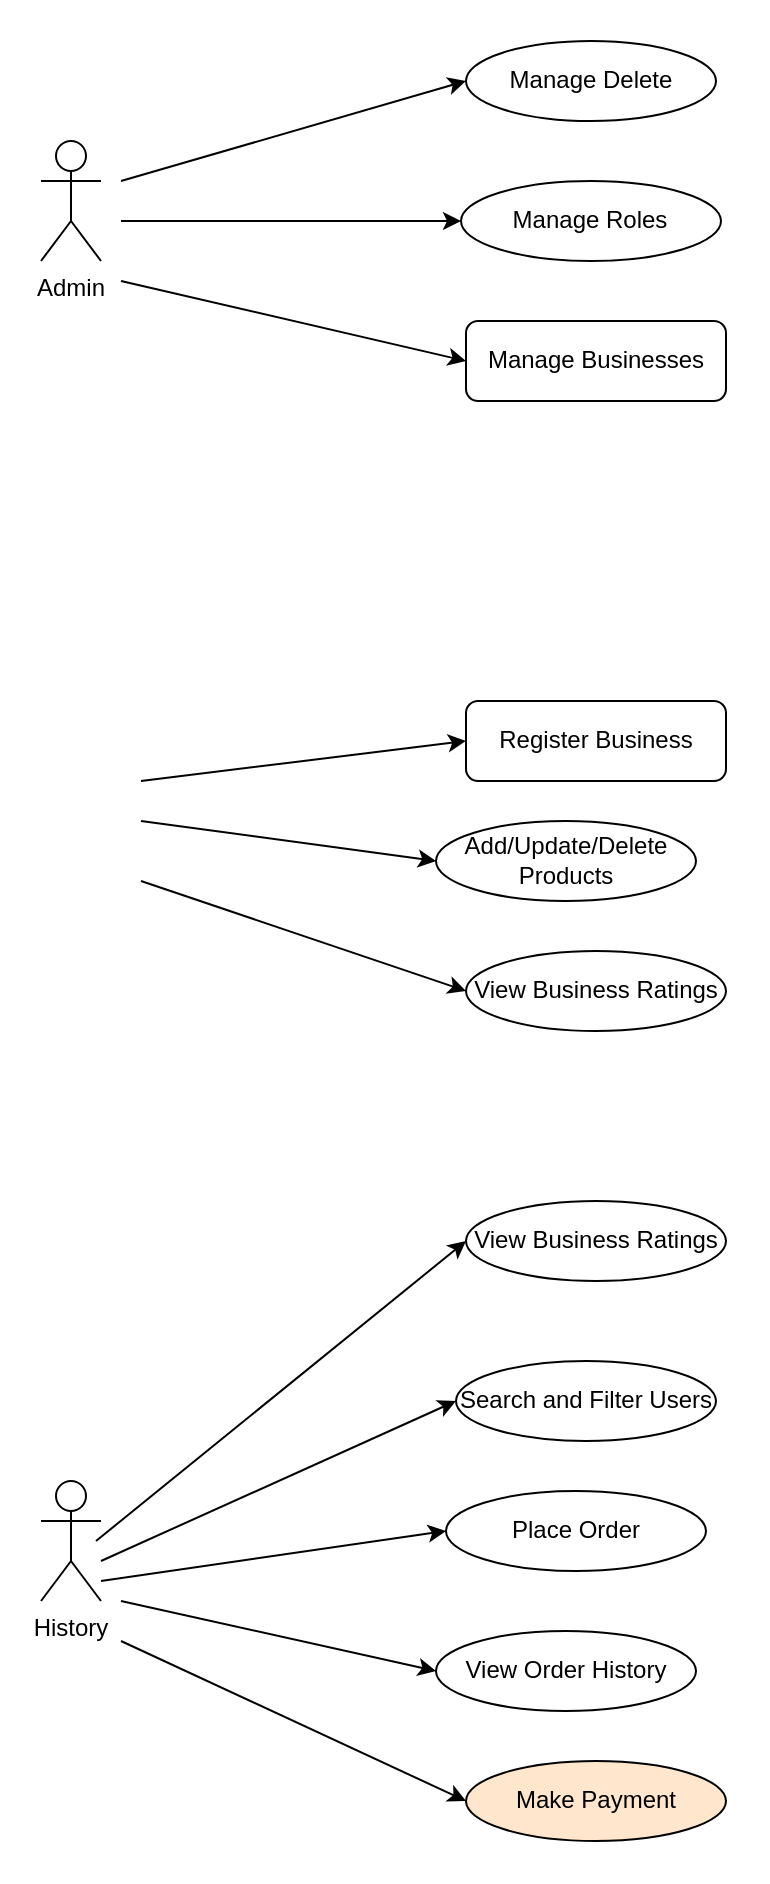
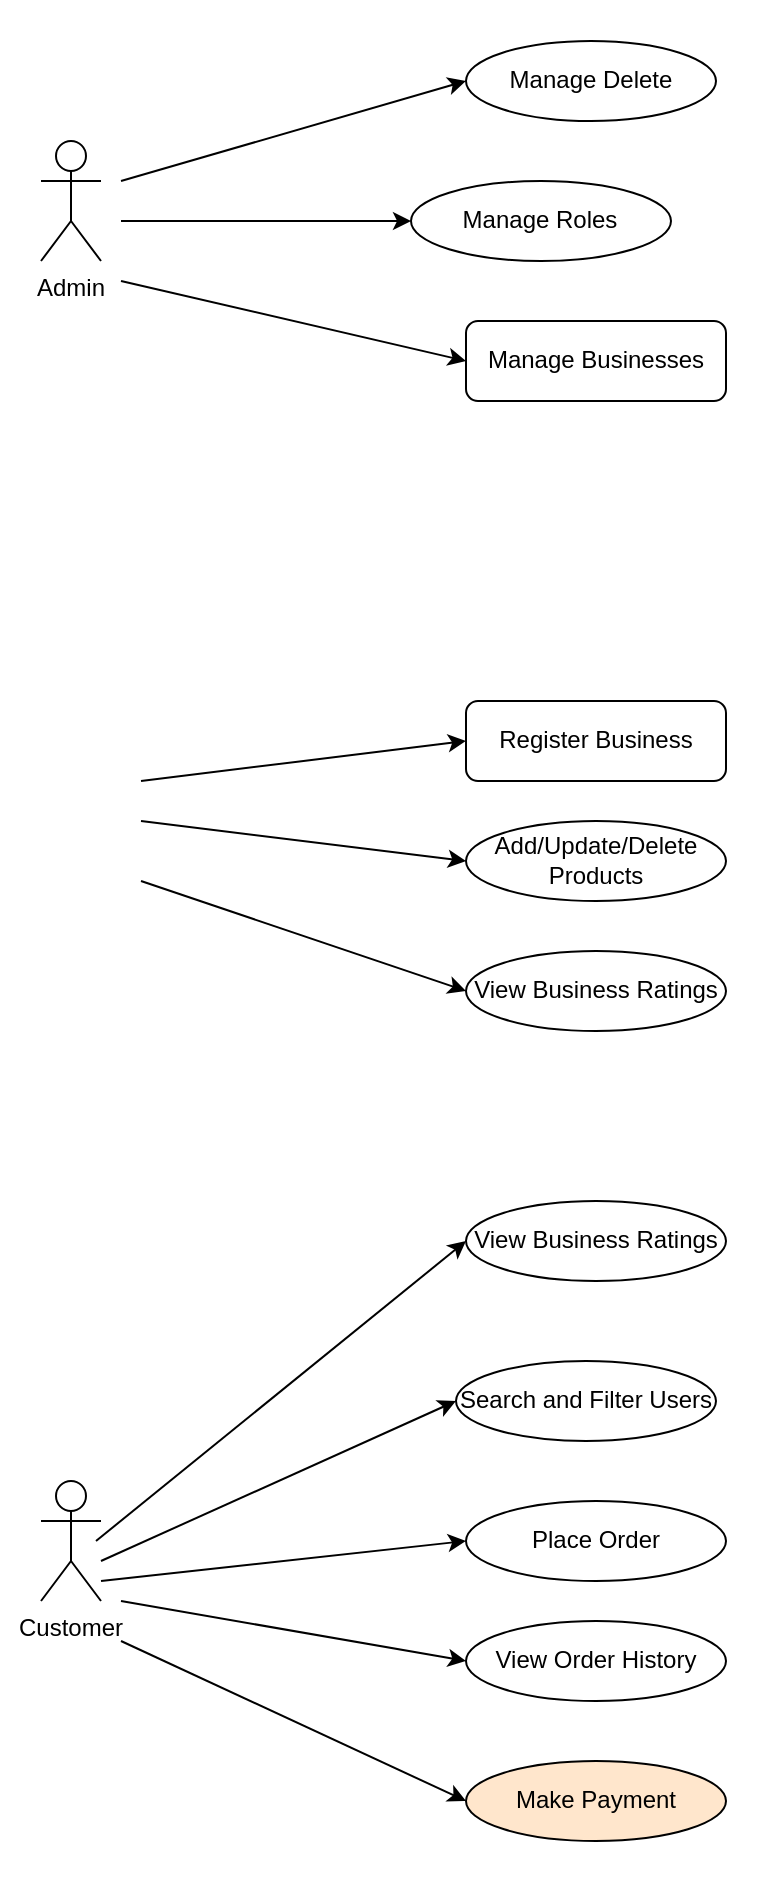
node "Manage Roles": moved (591, 221) -> (541, 221)
node "Add/Update/Delete Products": moved (566, 861) -> (596, 861)
node "Place Order": moved (576, 1531) -> (596, 1541)
node "History": label "History" -> "Customer"
node "View Order History": moved (566, 1671) -> (596, 1661)
